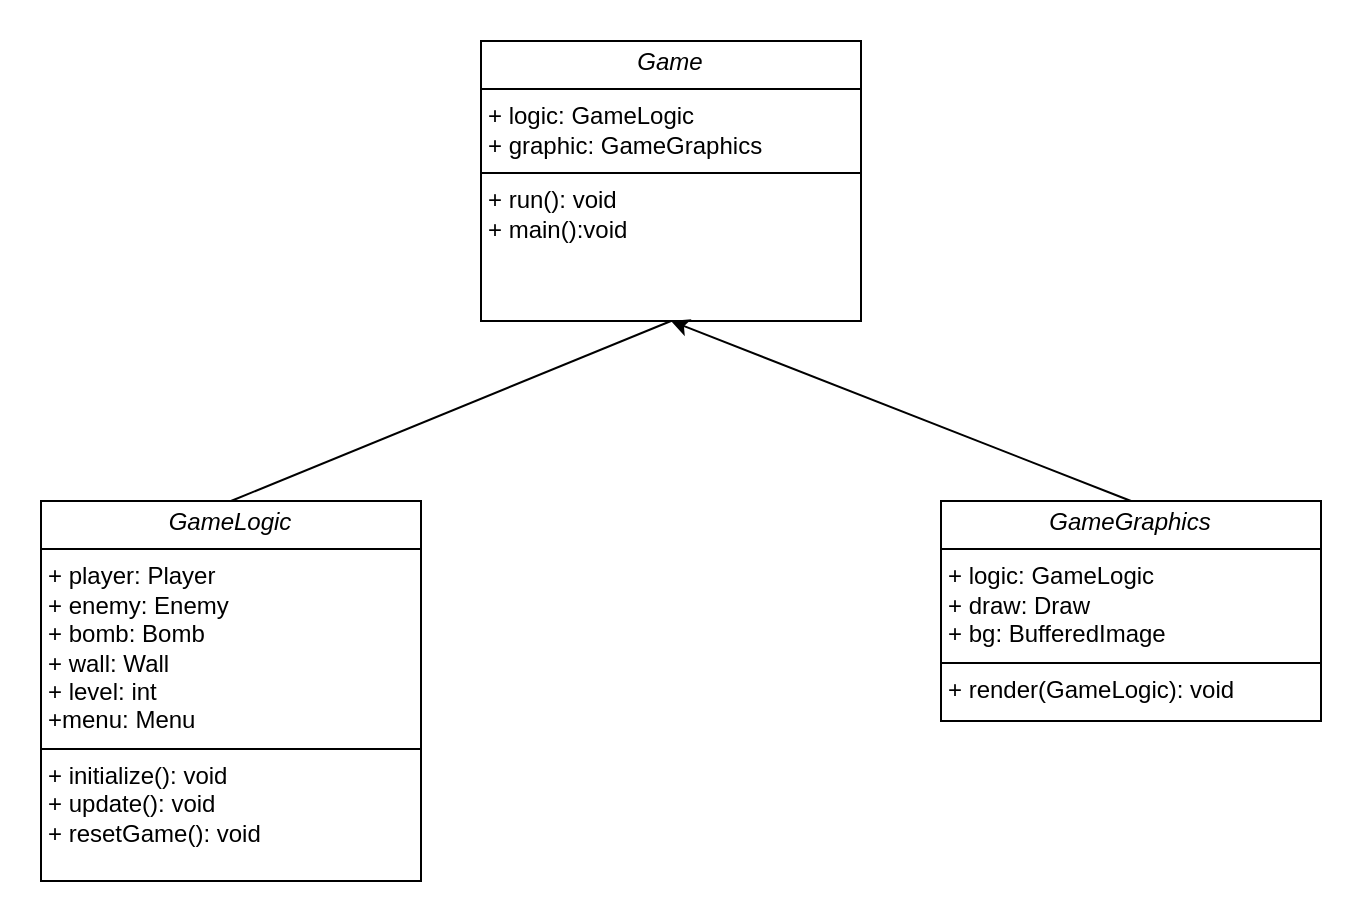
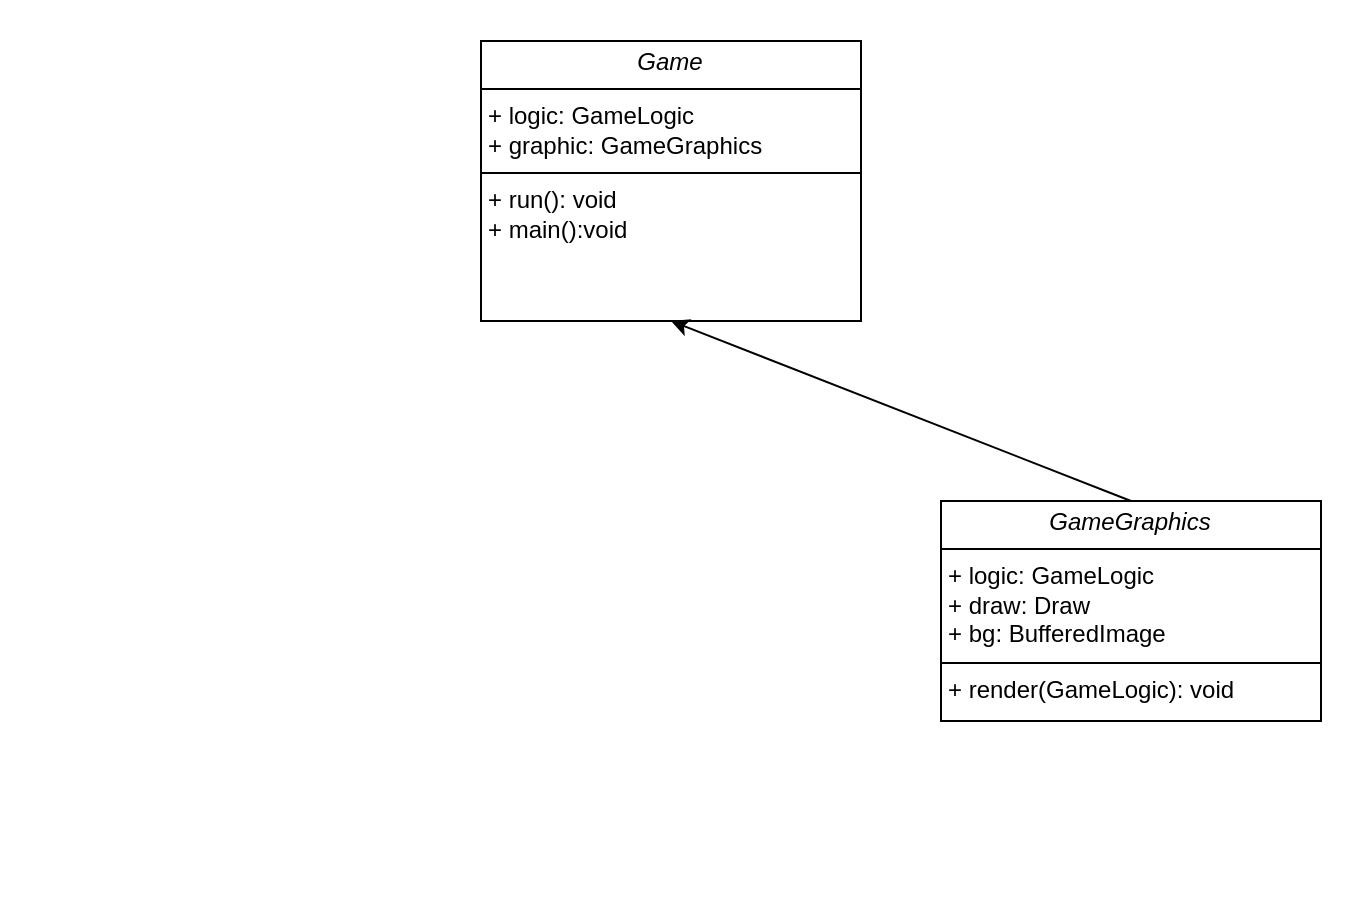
edge "Game + logic: GameLogic + graphic: GameGraphics + run(): void + main():void" -- "GameLogic + player: Player + enemy: Enemy + bomb: Bomb + wall: Wall + level: int +menu: Menu + initialize(): void + update(): void + resetGame(): void": removed
node "GameLogic + player: Player + enemy: Enemy + bomb: Bomb + wall: Wall + level: int +menu: Menu + initialize(): void + update(): void + resetGame(): void": removed
